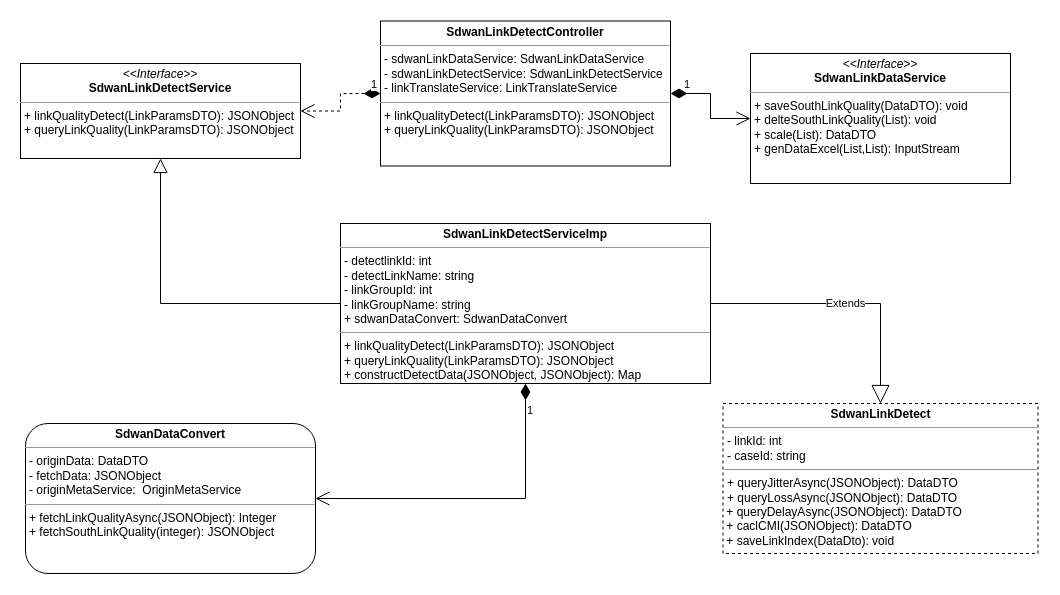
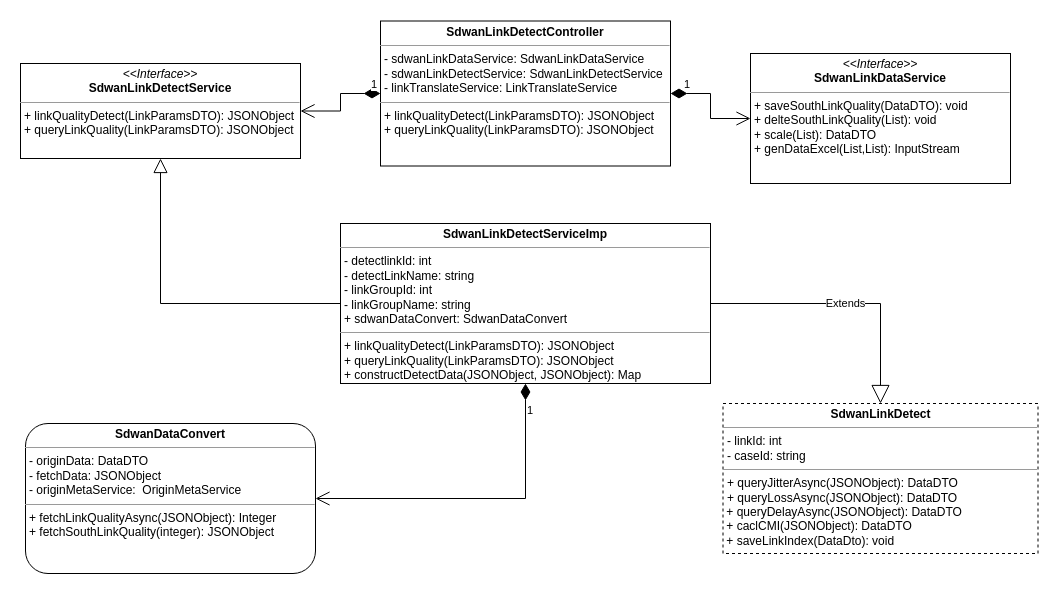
edge "SdwanLinkDetectController - sdwanLinkDataService: SdwanLinkDataService - sdwanLinkDetectService: SdwanLinkDetectService - linkTranslateService: LinkTranslateService + linkQualityDetect(LinkParamsDTO): JSONObject+ queryLinkQuality(LinkParamsDTO): JSONObject" -- "<<Interface>> SdwanLinkDetectService + linkQualityDetect(LinkParamsDTO): JSONObject+ queryLinkQuality(LinkParamsDTO): JSONObject": style dashed -> solid
